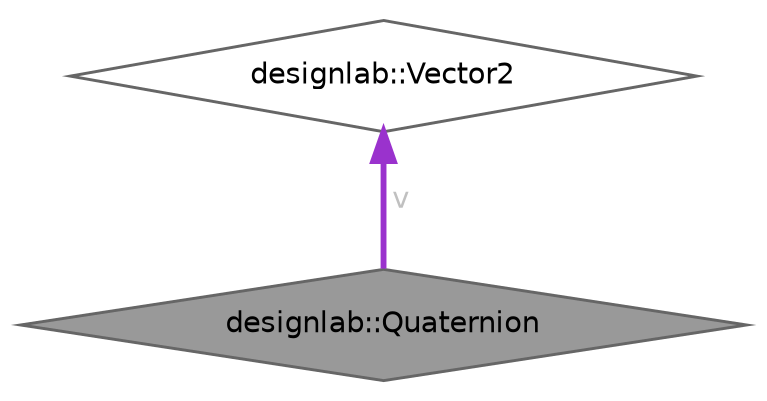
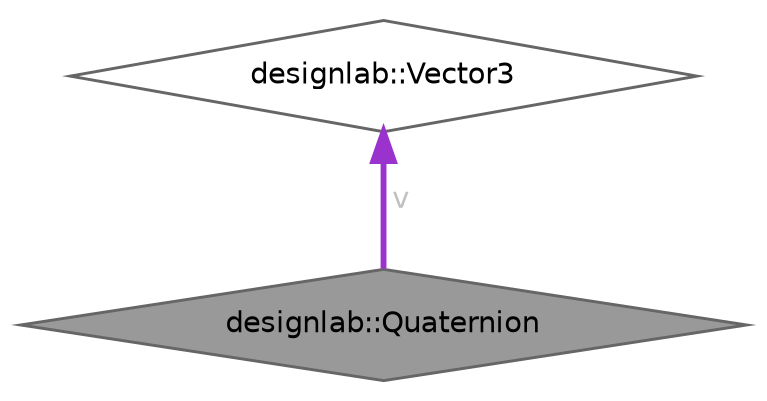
node "designlab::Vector2": label "designlab::Vector2" -> "designlab::Vector3"
